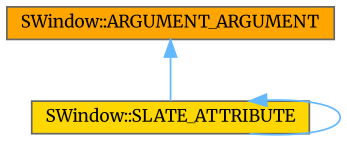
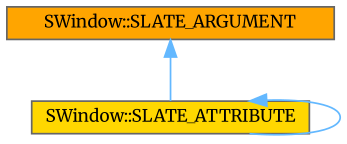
node "SWindow::ARGUMENT_ARGUMENT": label "SWindow::ARGUMENT_ARGUMENT" -> "SWindow::SLATE_ARGUMENT"
